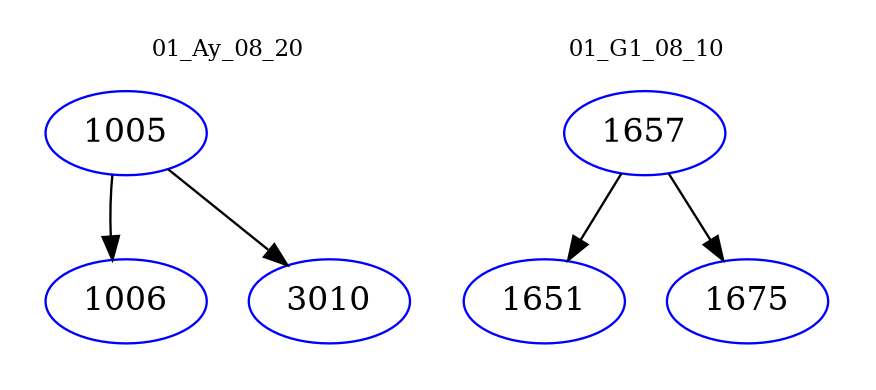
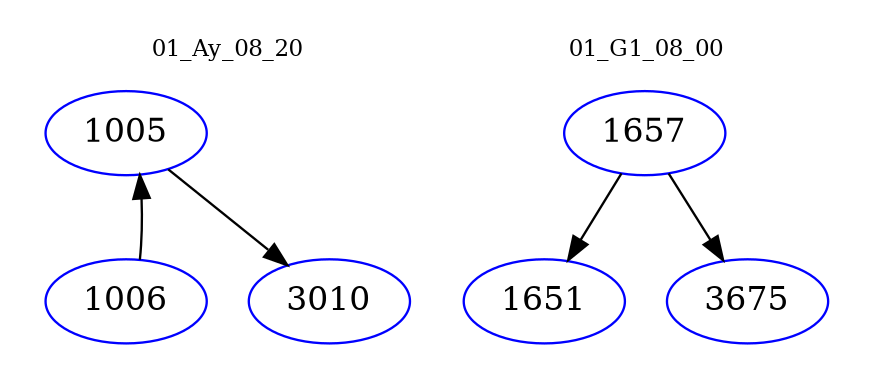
cluster "01_G1_08_10": label "01_G1_08_10" -> "01_G1_08_00"
edge "1005" -> "1006": reversed
node "1675": label "1675" -> "3675"
